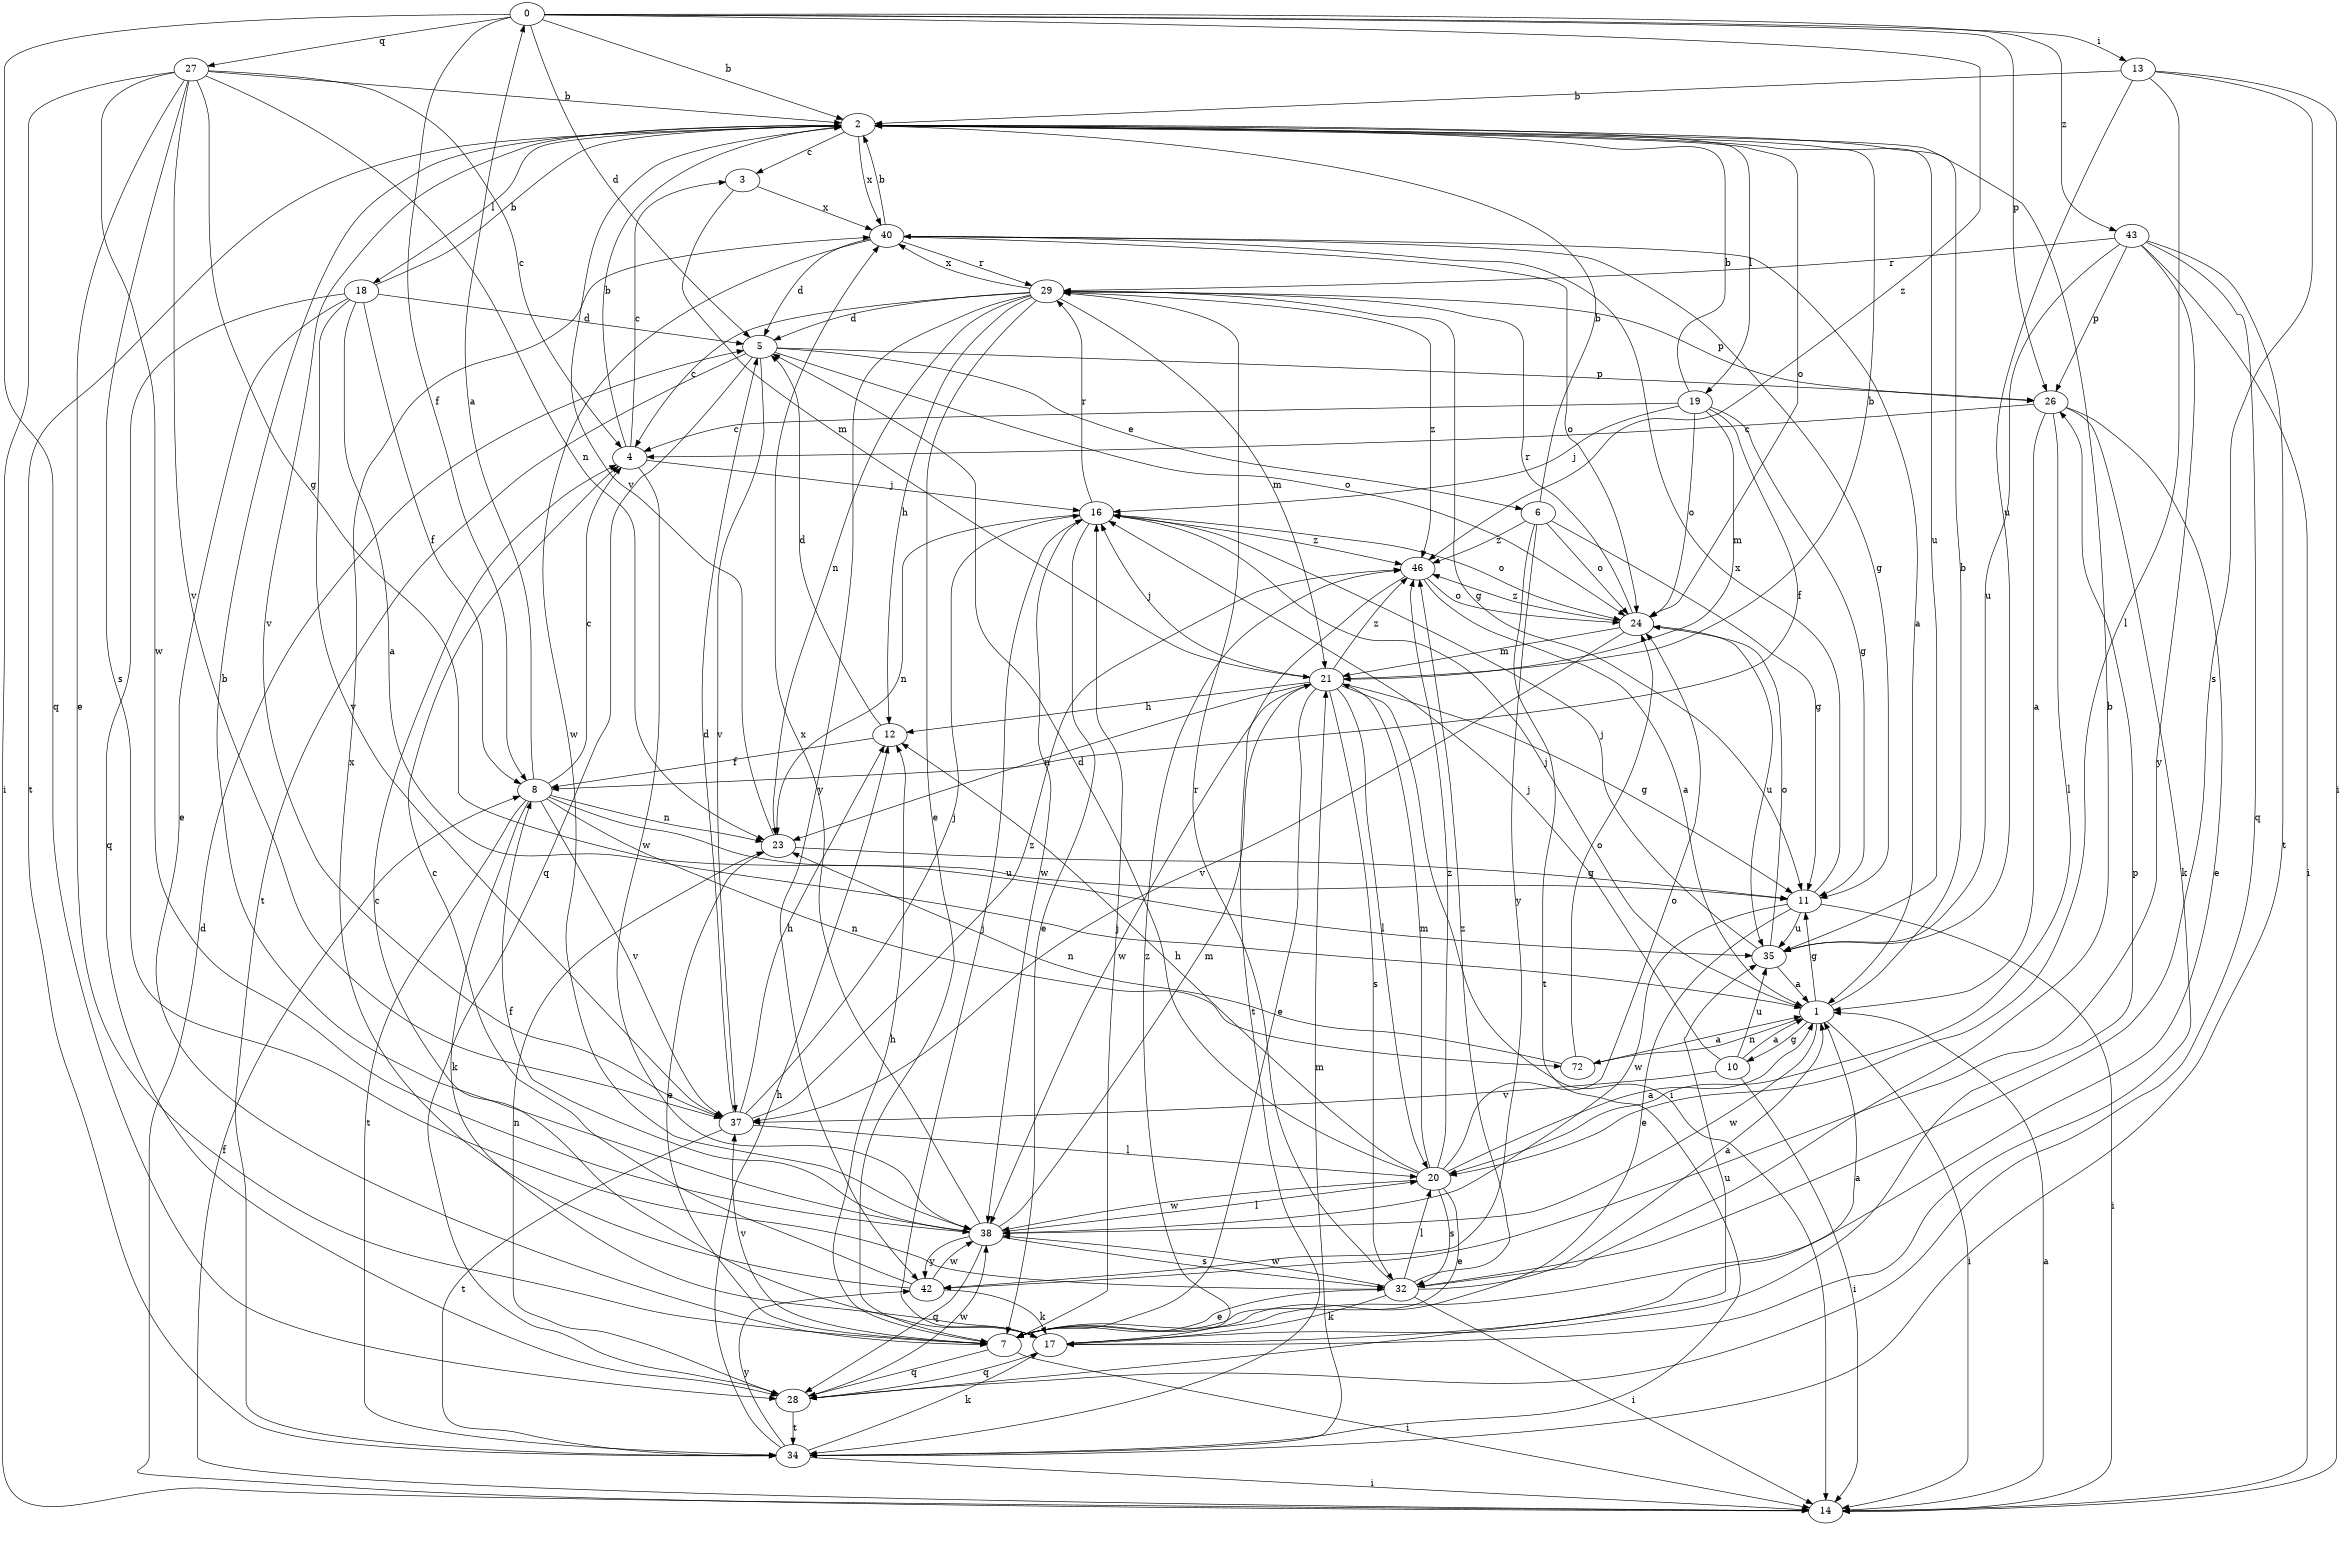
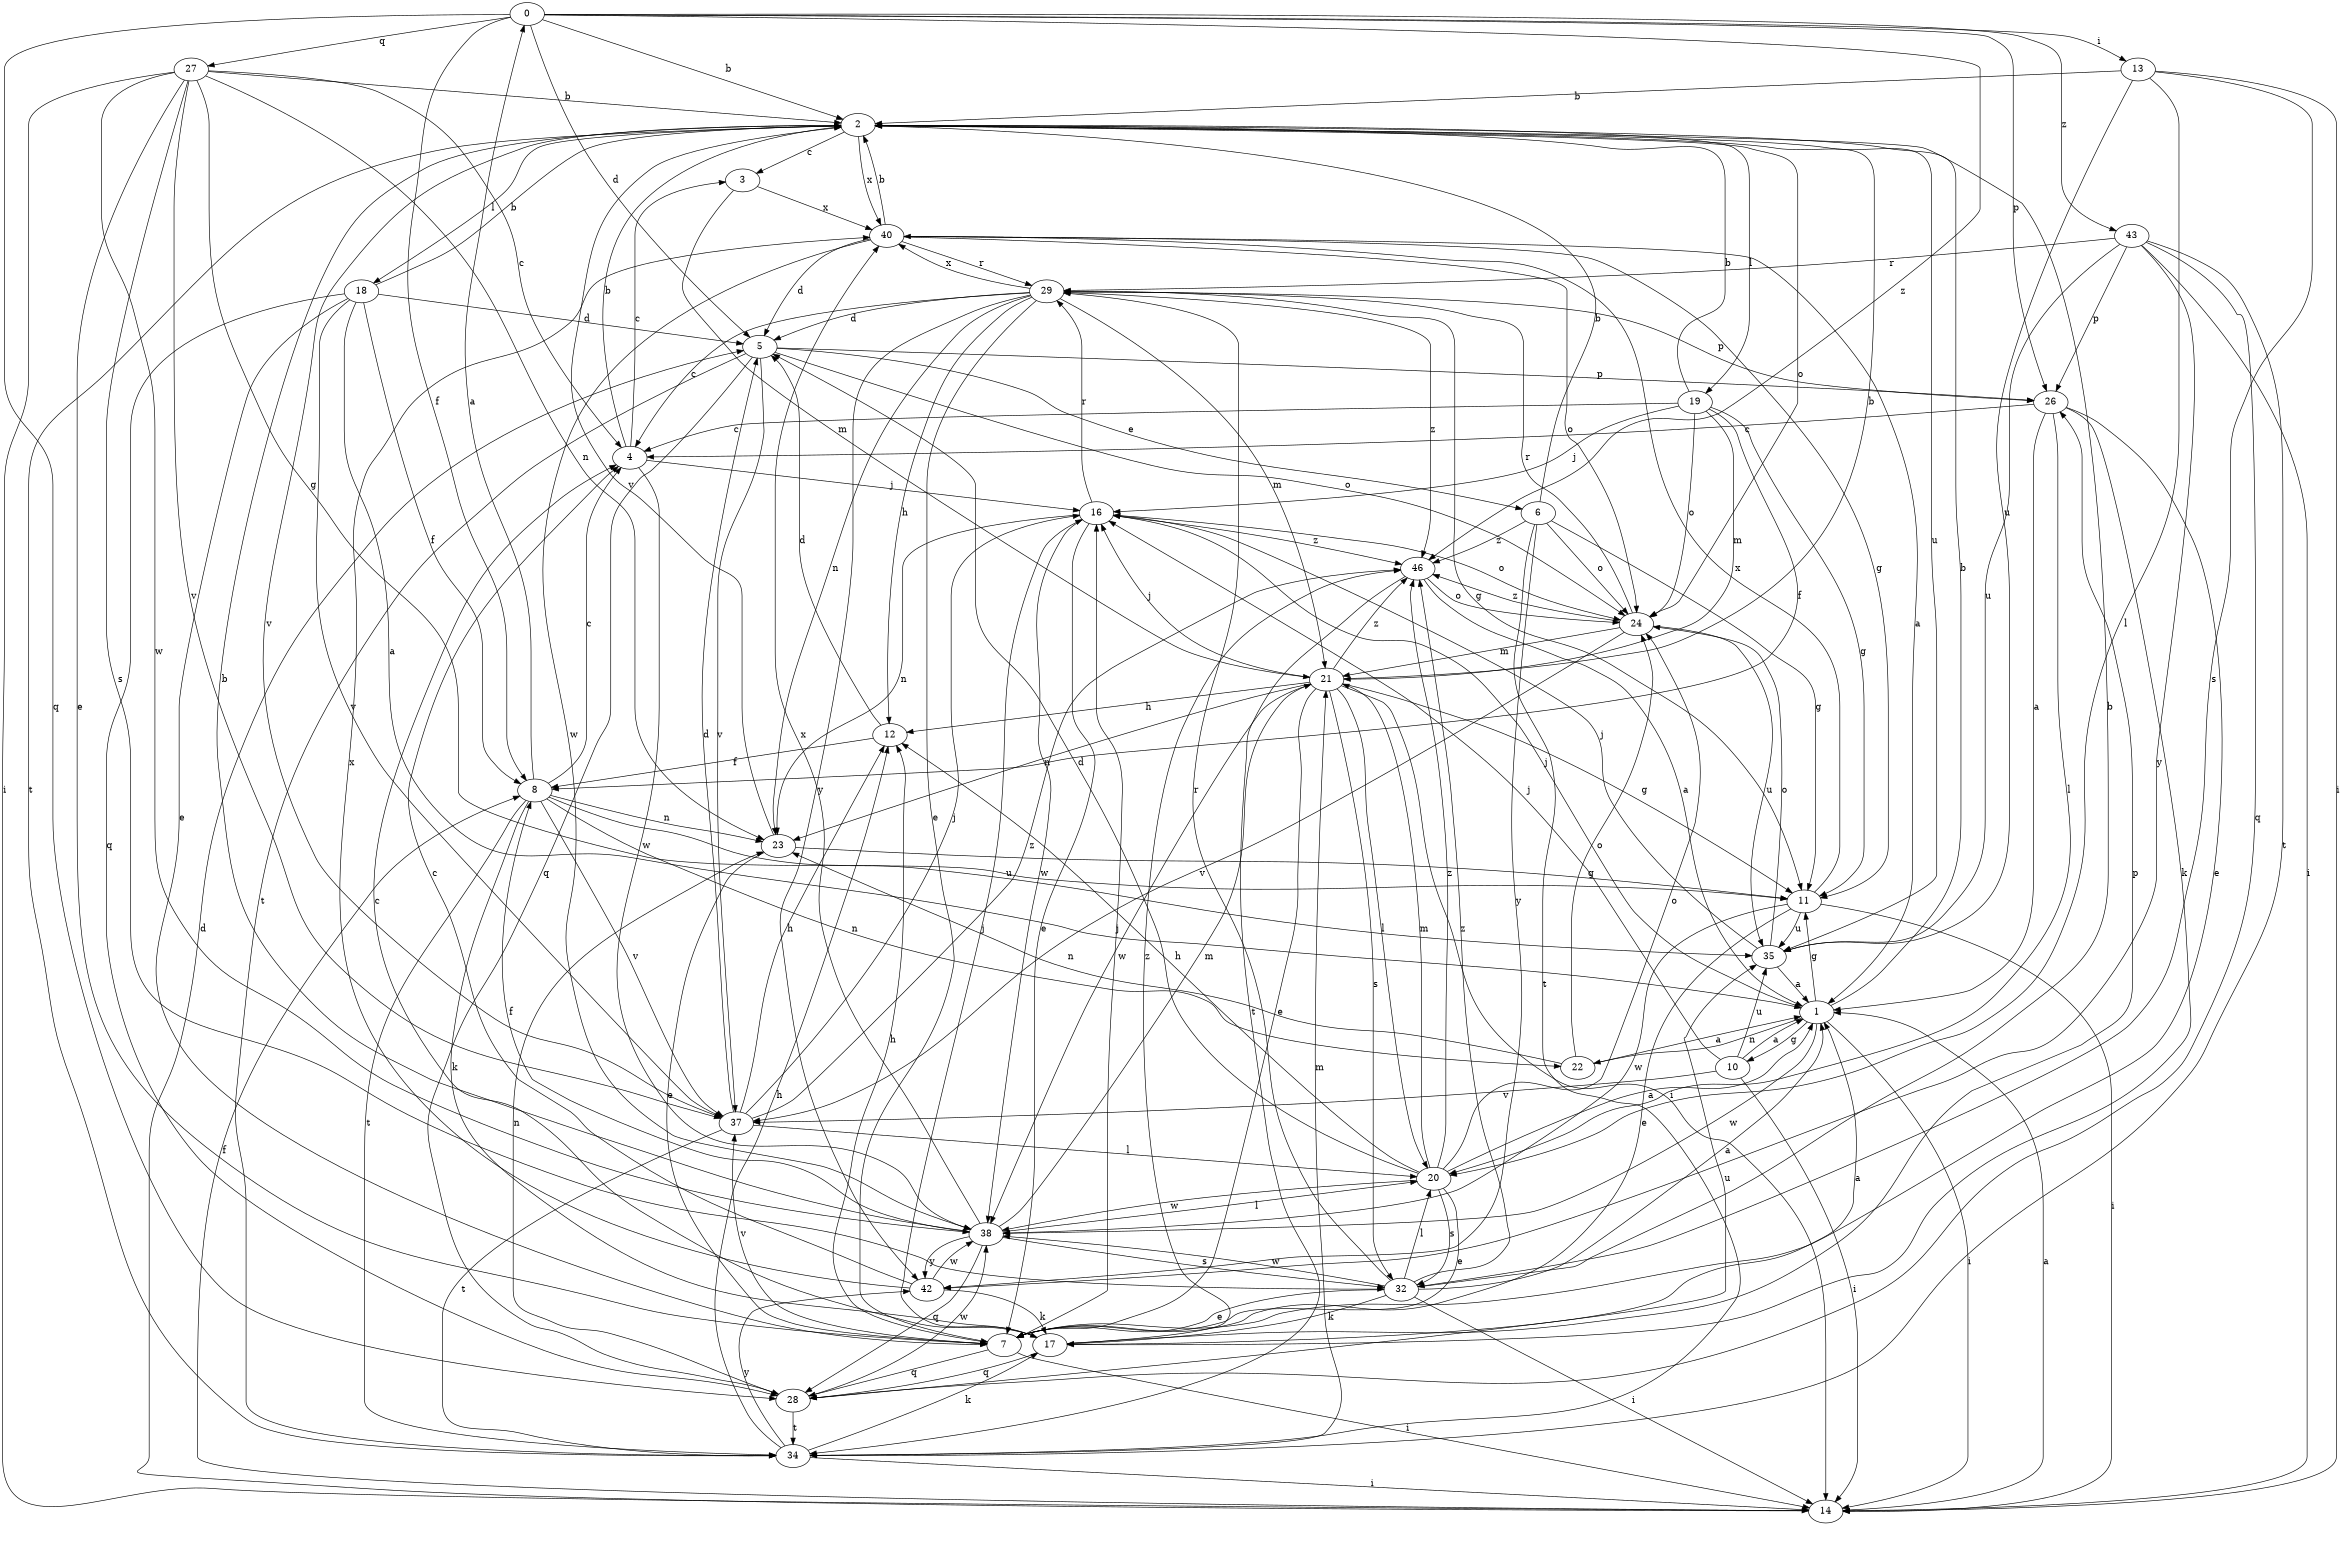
node "72": label "72" -> "22"
